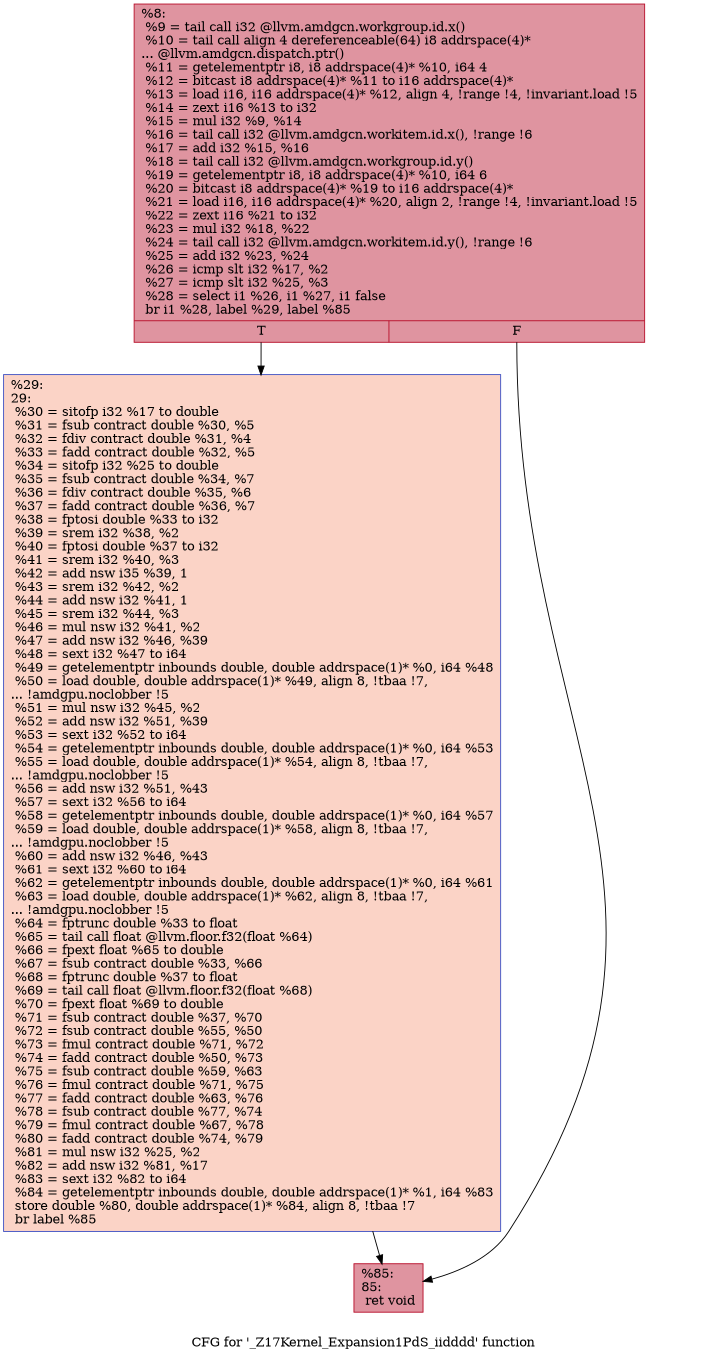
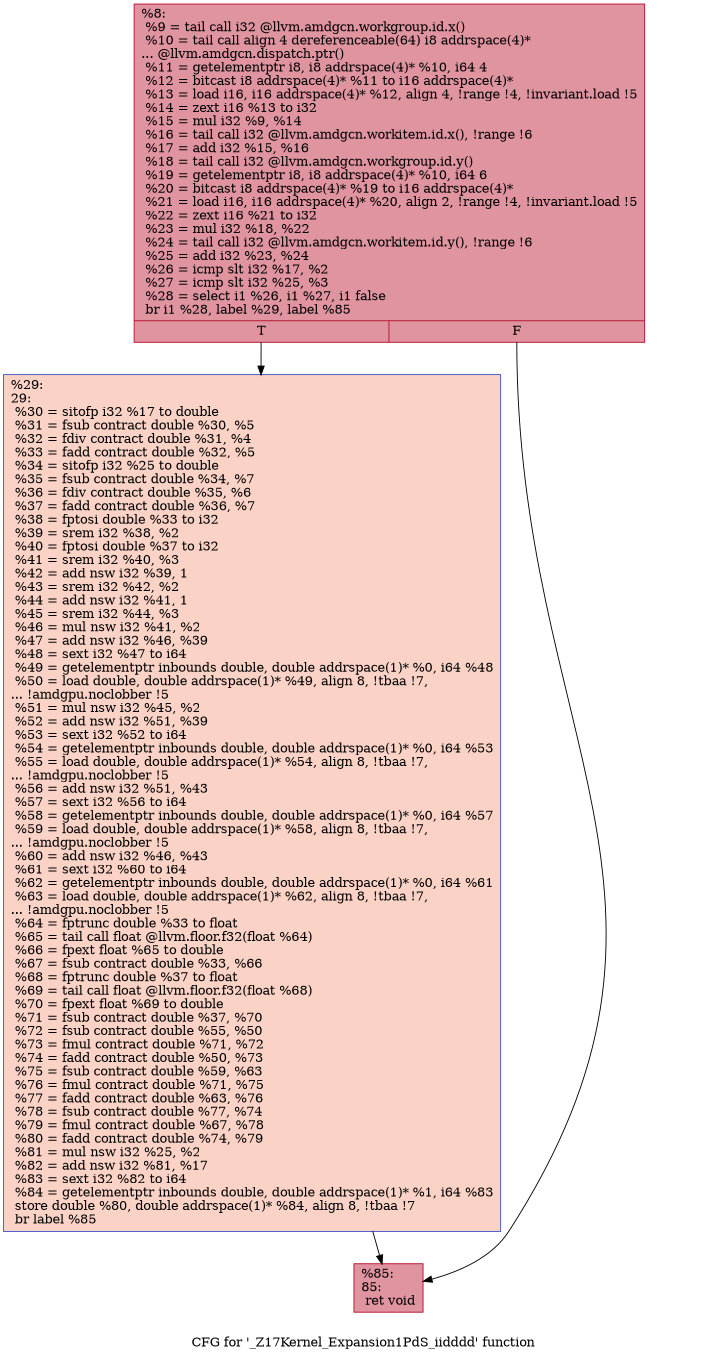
node "%29:": text "%42 = add nsw i35 %39, 1" -> "%42 = add nsw i32 %39, 1"
